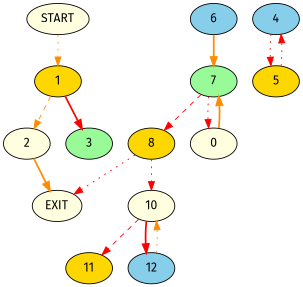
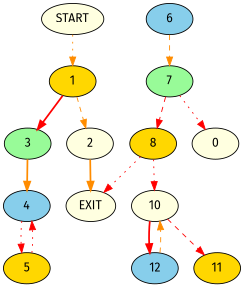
edge "6" -> "7": style bold -> dashed
edge "0" -> "7": removed
edge "3" -> "4": added
edge "12" -> "10": style dotted -> dashed
